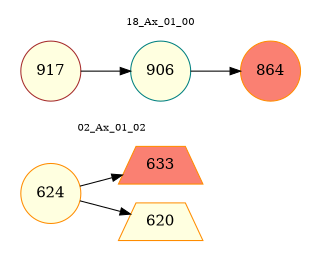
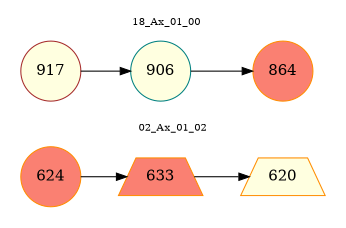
node "624": fillcolor lightyellow -> salmon
edge "624" -> "620": now "633" -> "620"
